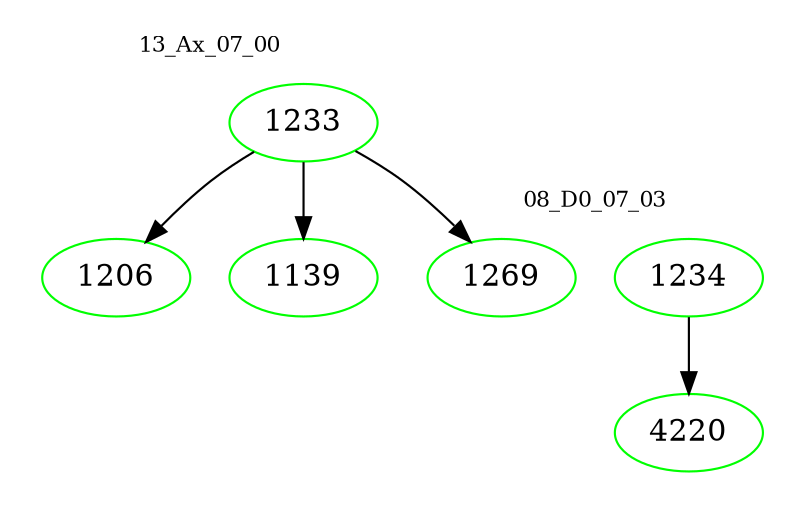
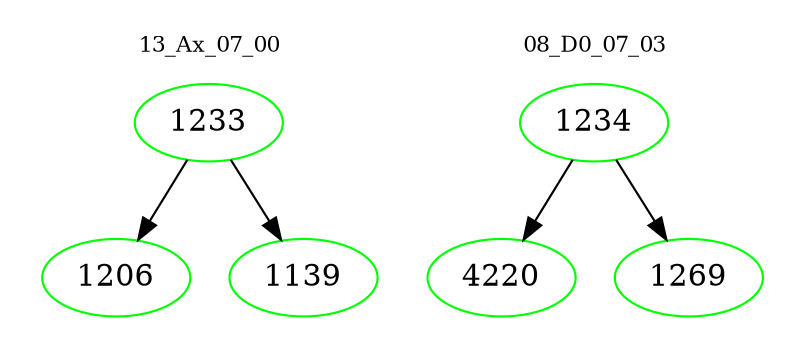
edge "1233" -> "1269": now "1234" -> "1269"
